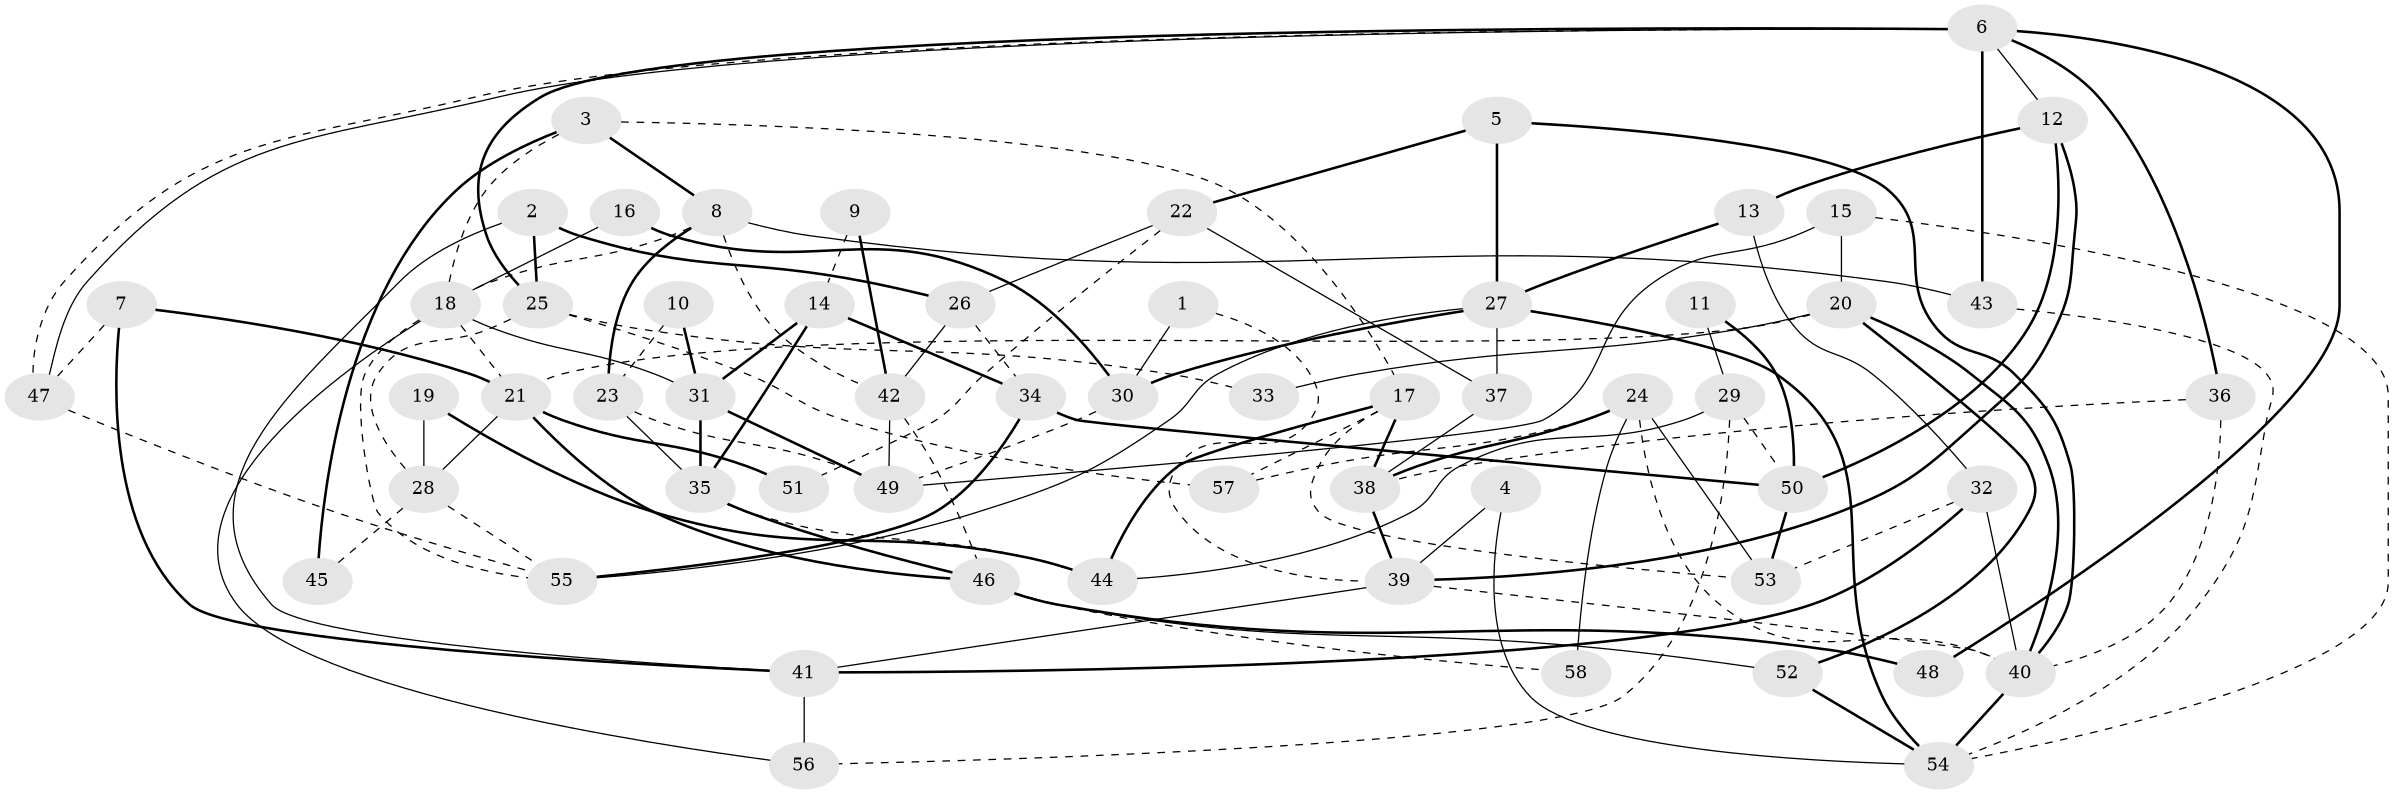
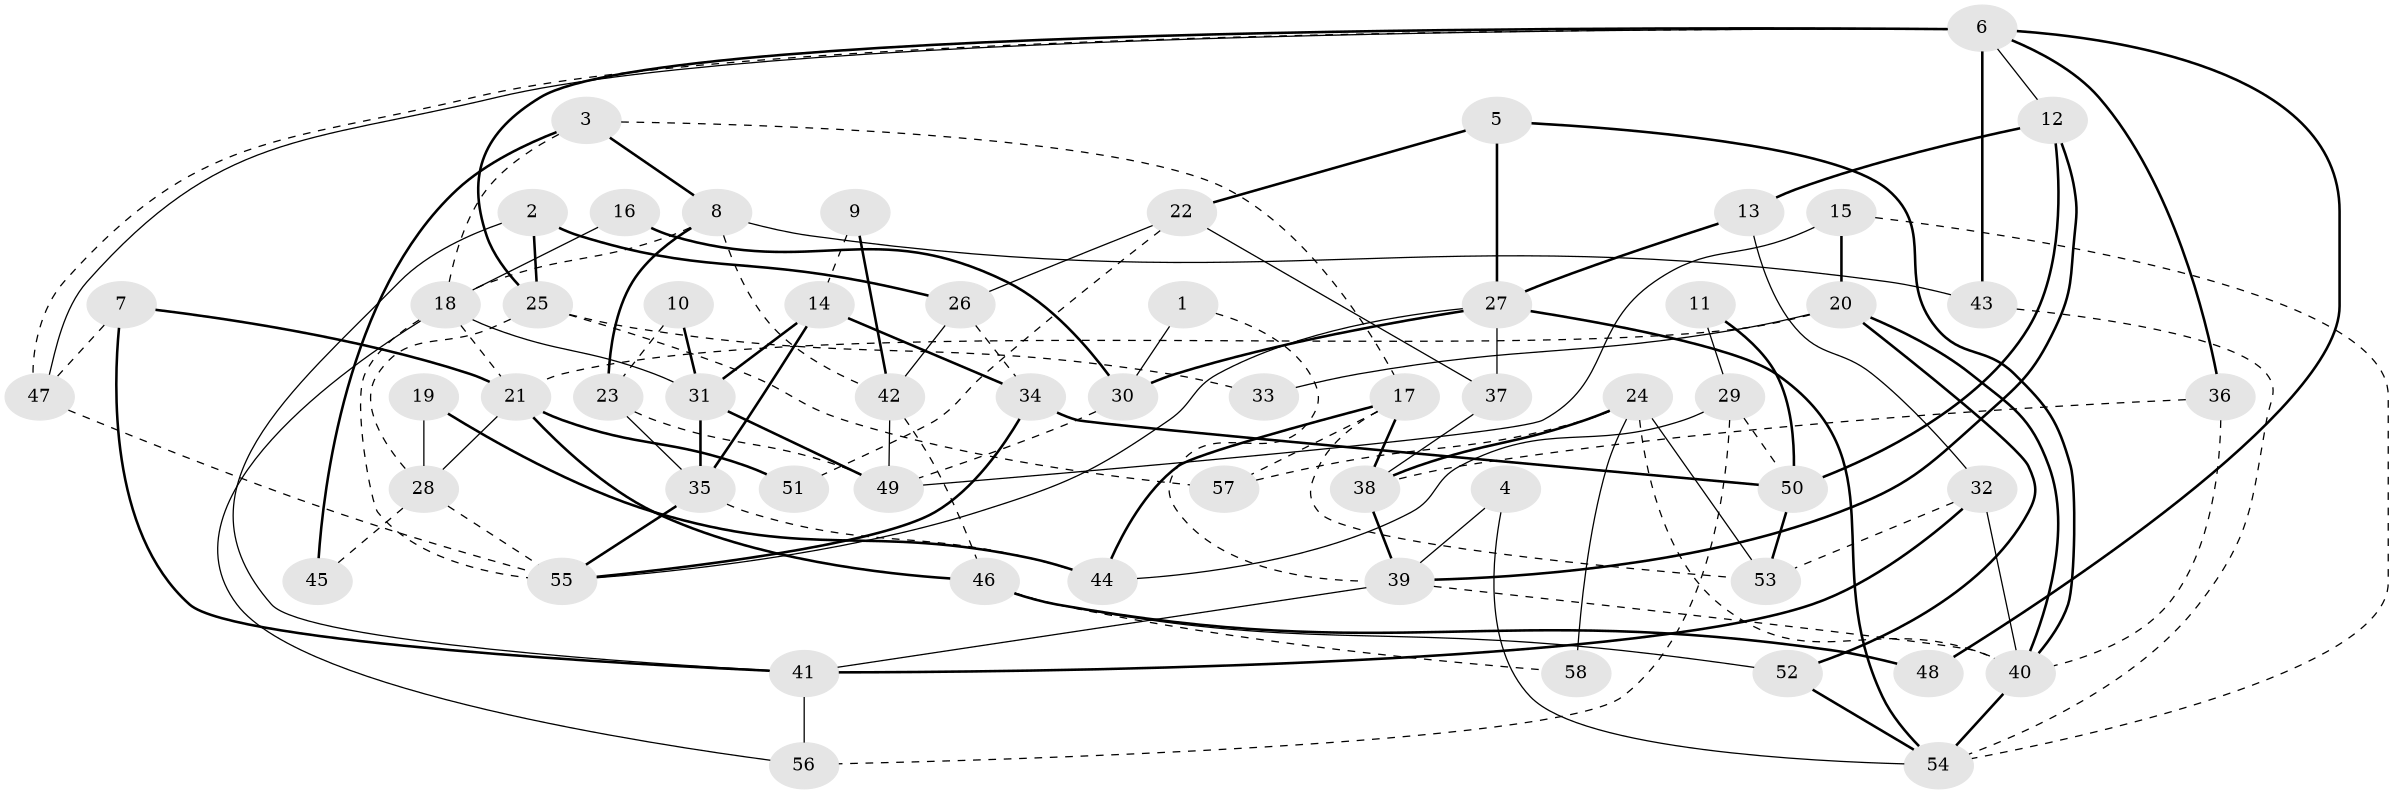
edge "15" -- "20": style solid -> bold
edge "35" -- "46": now "35" -- "55"
